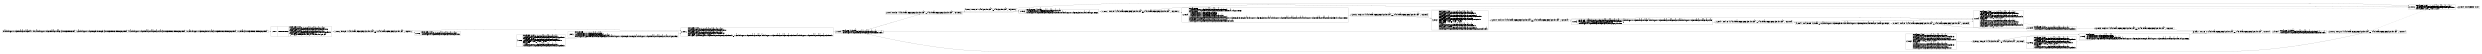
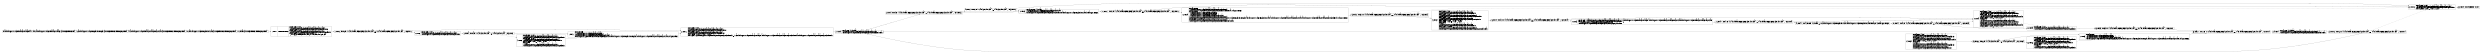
node "3: 0x000a": added
